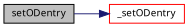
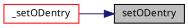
edge "setODentry" -> "_setODentry": reversed
